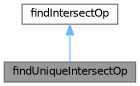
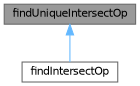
edge "findUniqueIntersectOp" -> "findIntersectOp": reversed
